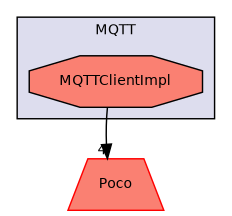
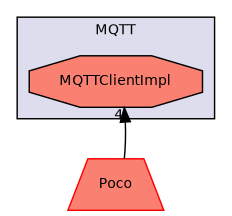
edge "MQTTClientImpl" -> "Poco": reversed
